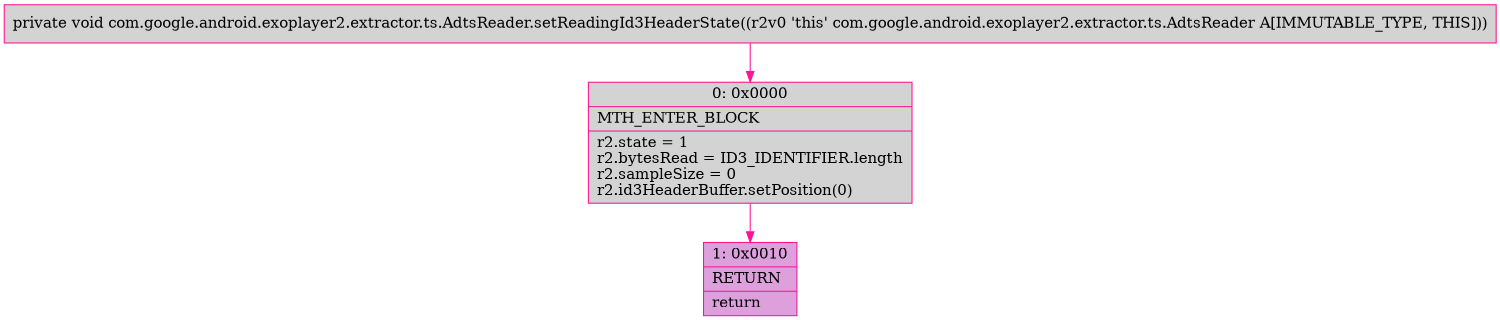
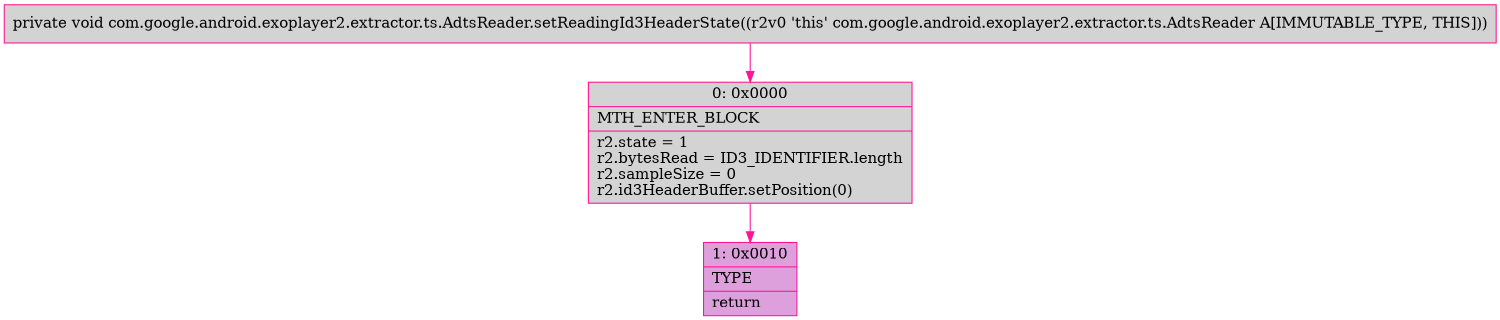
node "1: 0x0010": text "RETURN" -> "TYPE"
